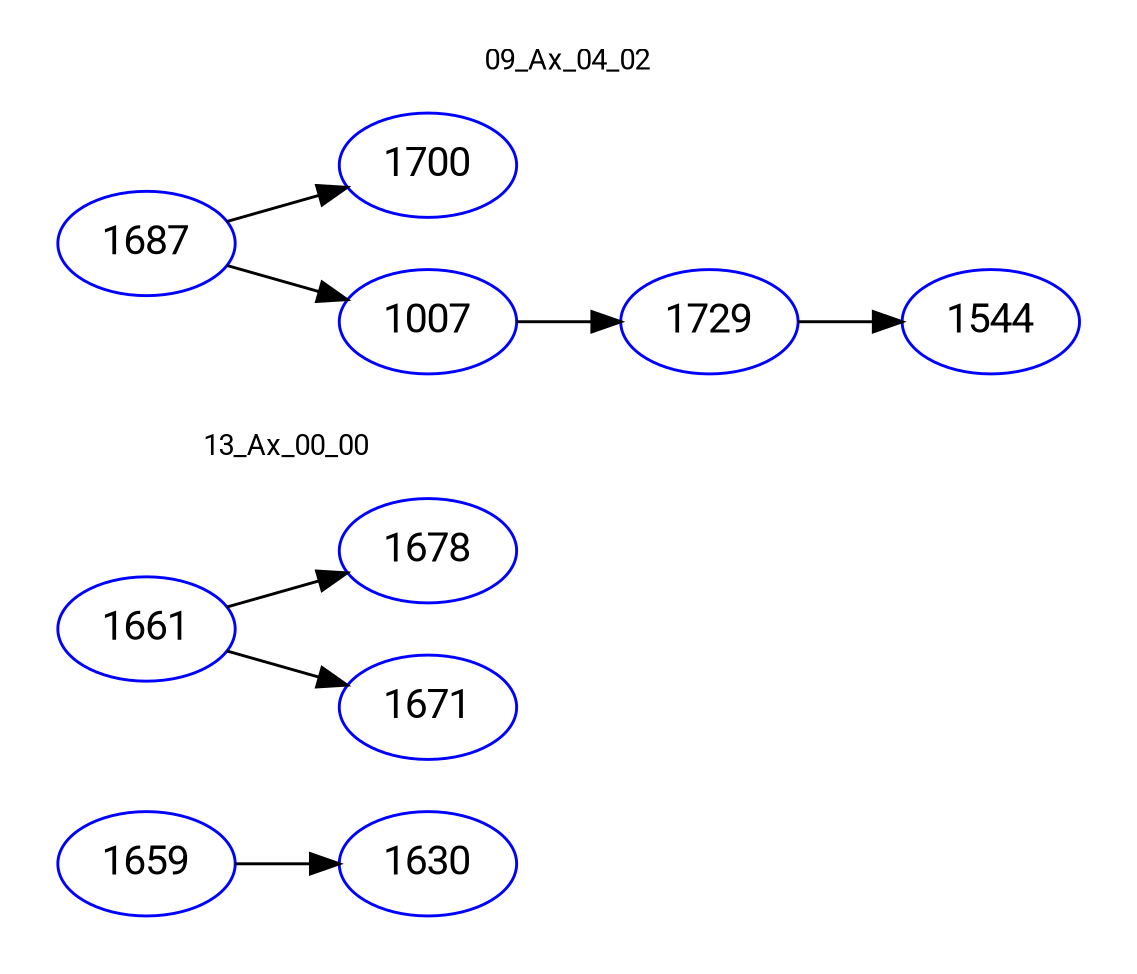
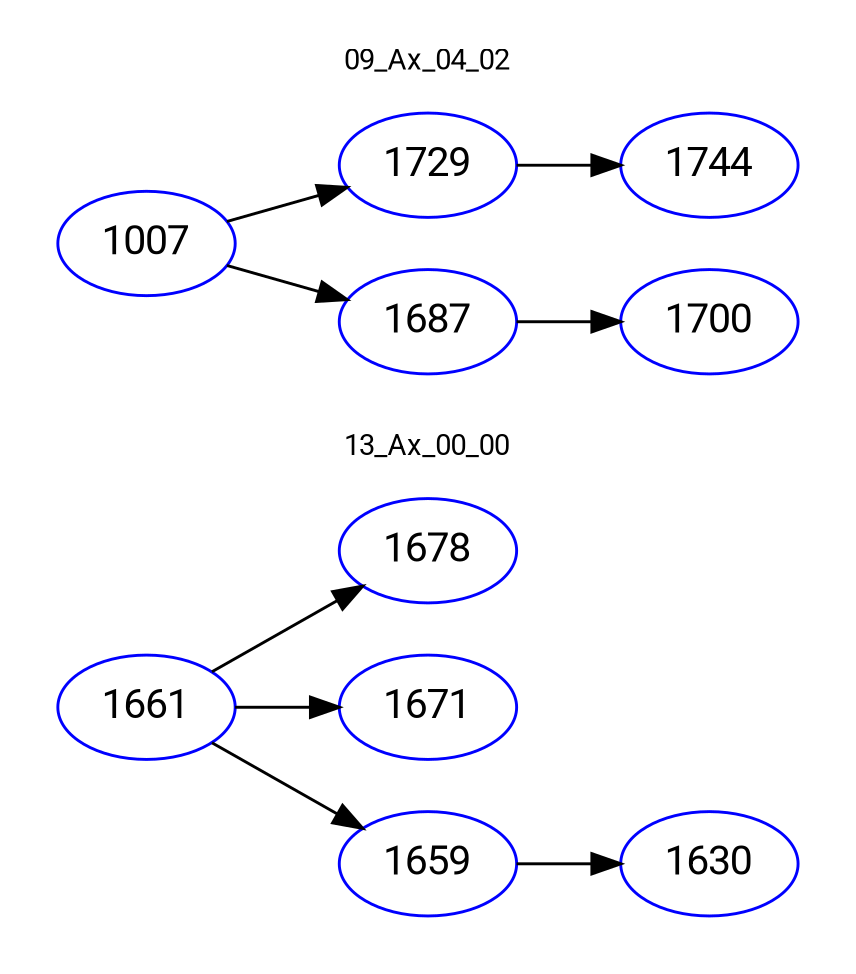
edge "1687" -> "1007": reversed
node "1544": label "1544" -> "1744"
edge "1661" -> "1659": added
